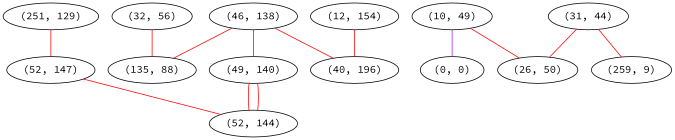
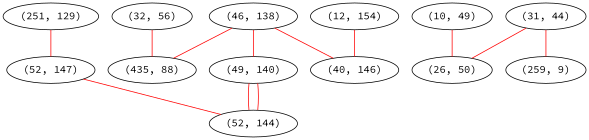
node "(135, 88)": label "(135, 88)" -> "(435, 88)"
node "(40, 196)": label "(40, 196)" -> "(40, 146)"
node "(0, 0)": removed
